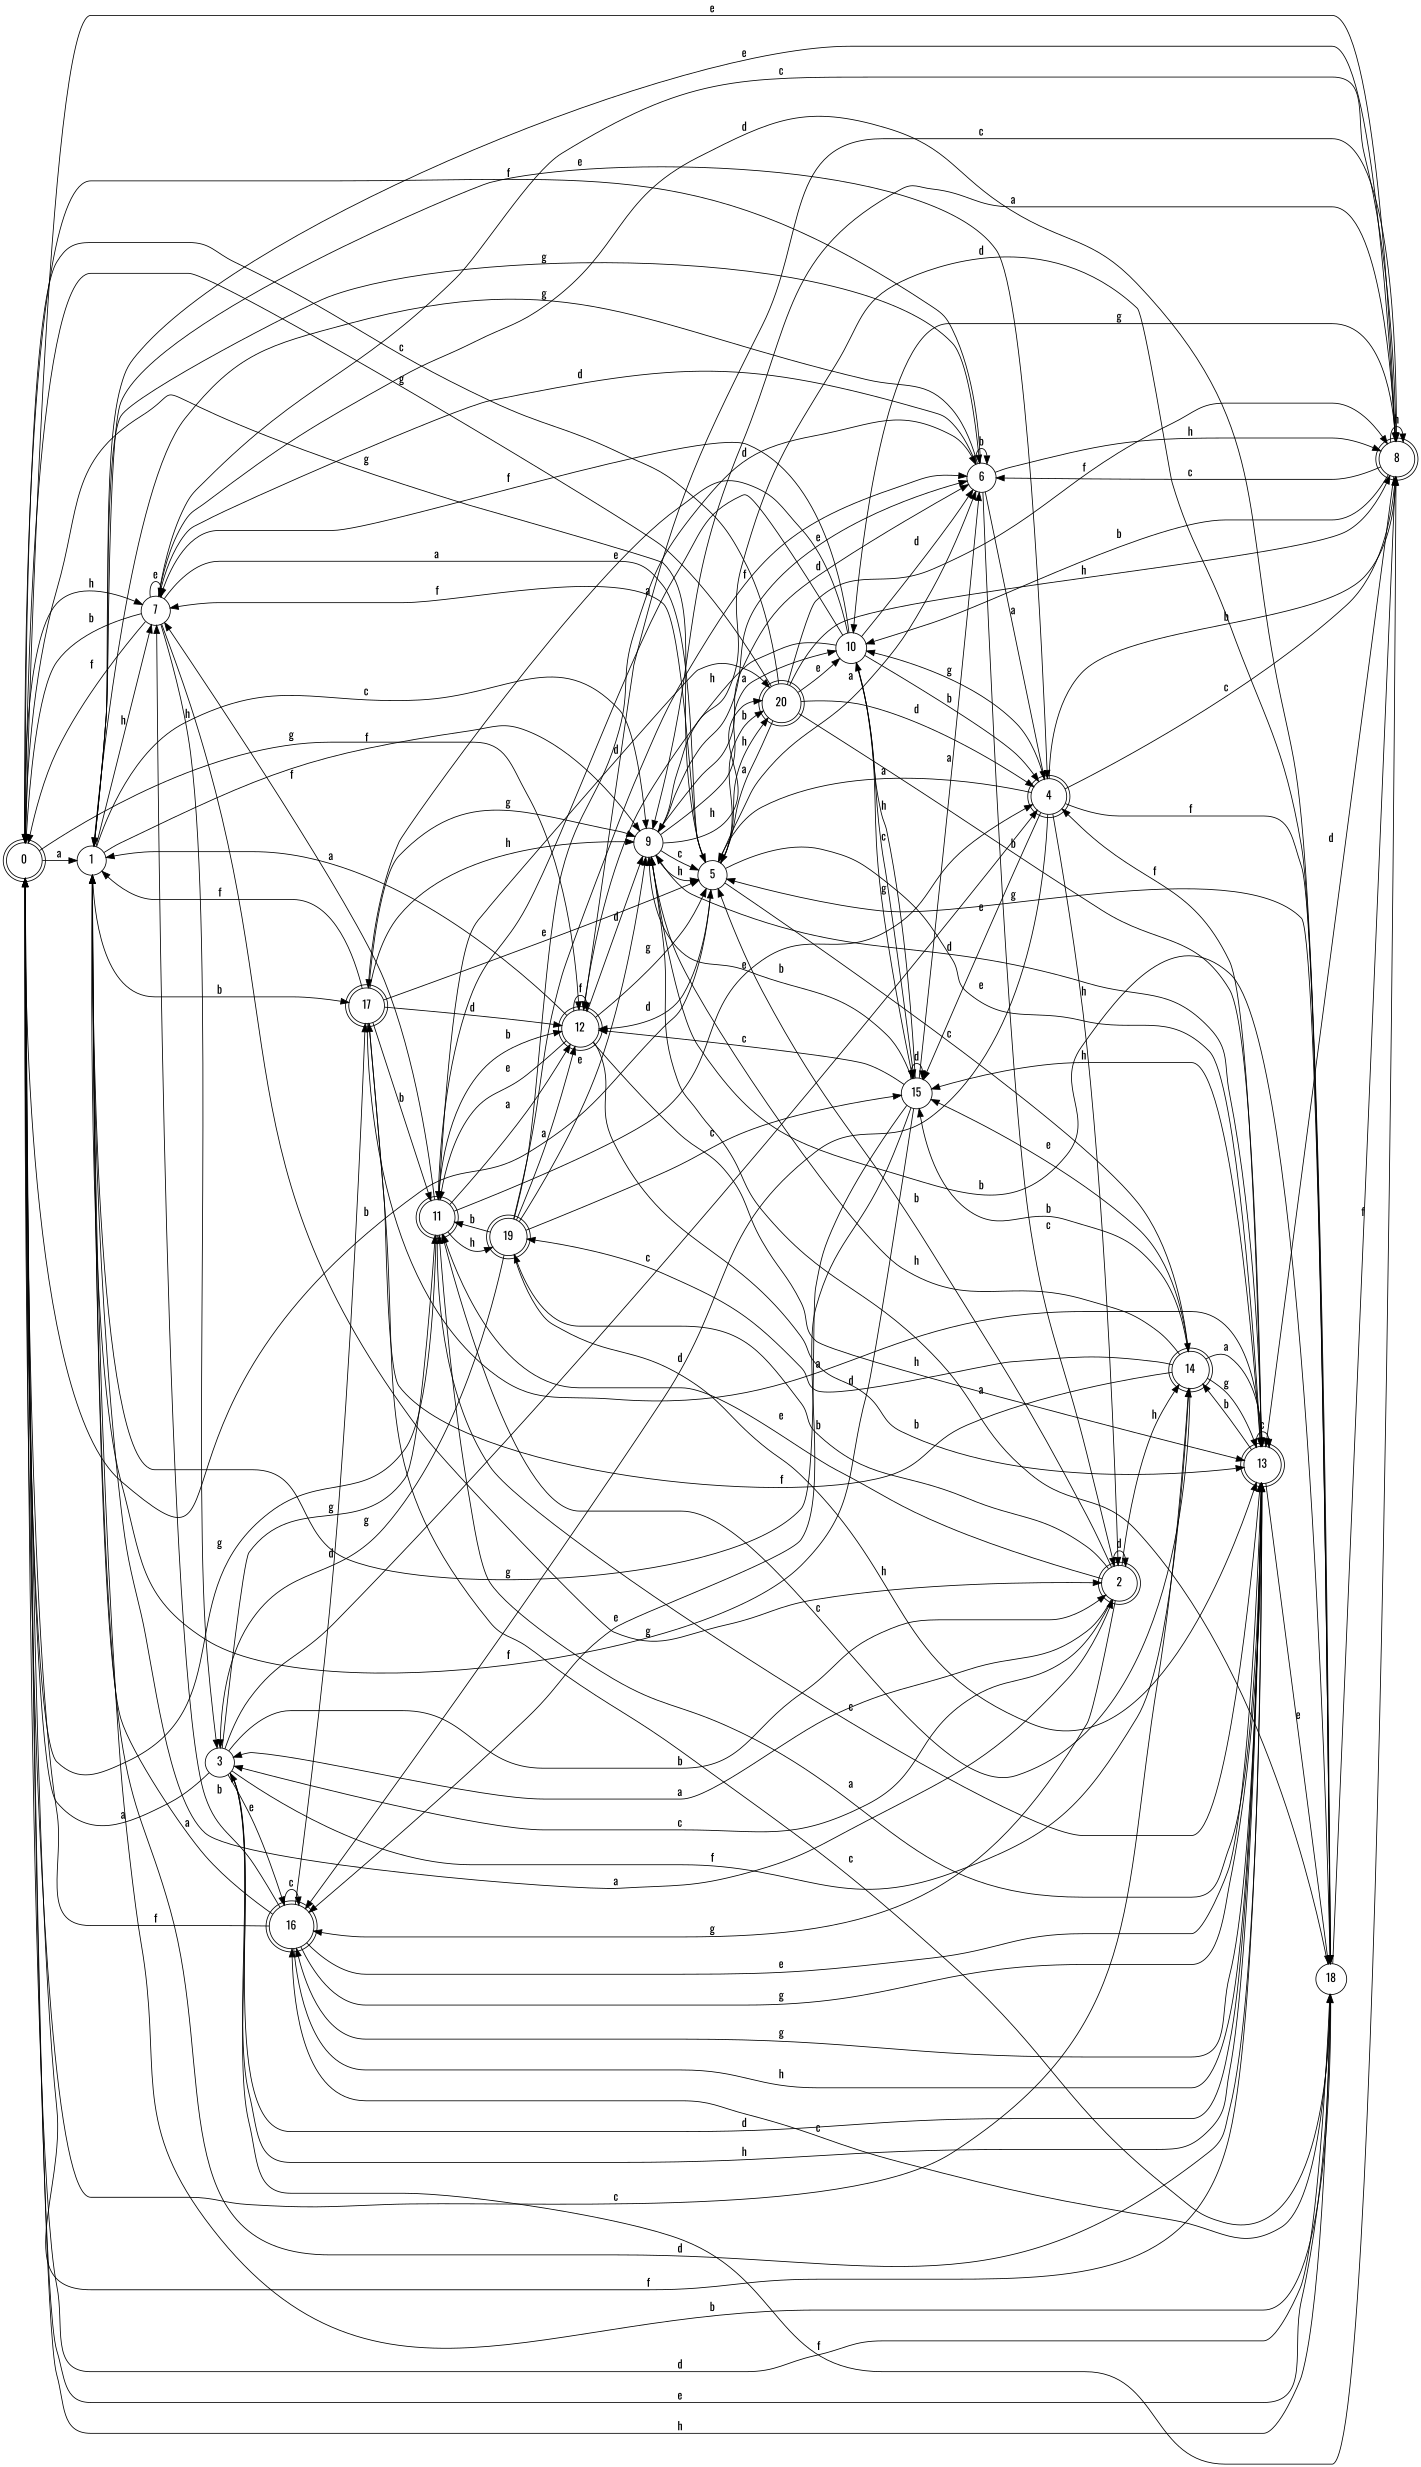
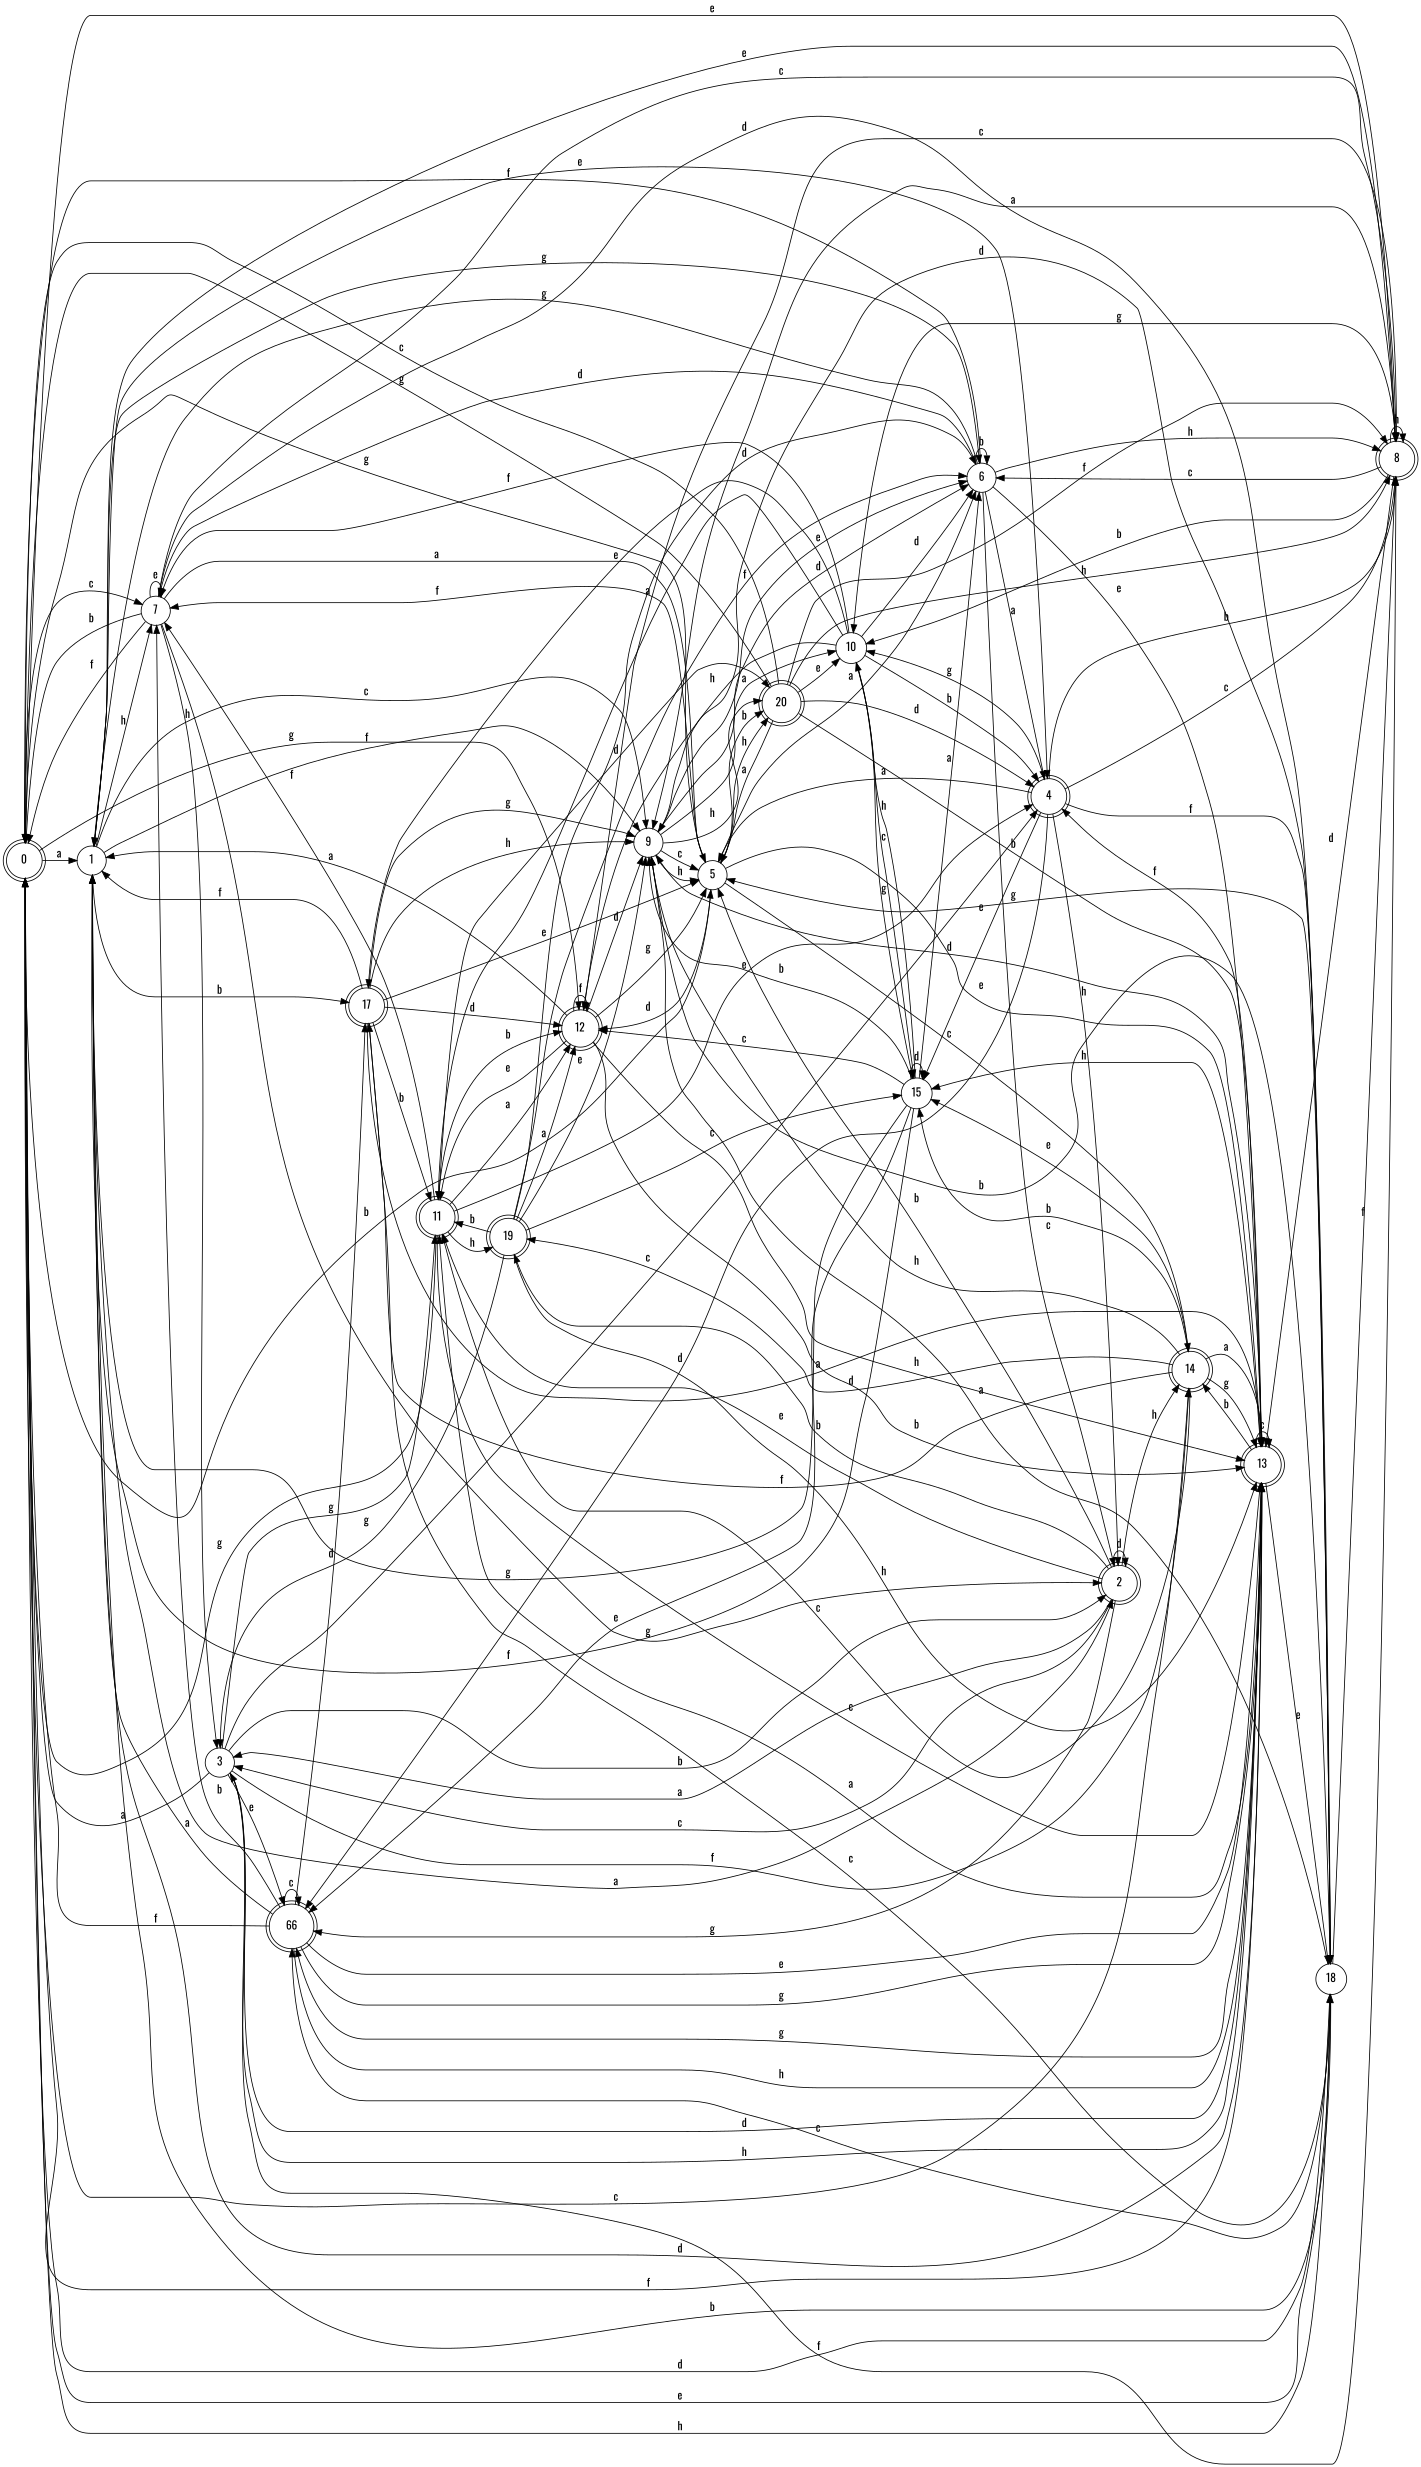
edge "0" -> "7": label "h" -> "c"
edge "6" -> "13": added, label "e"
node "16": label "16" -> "66"
